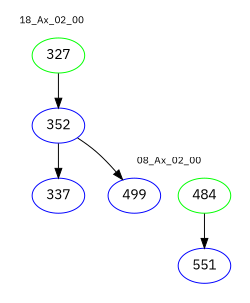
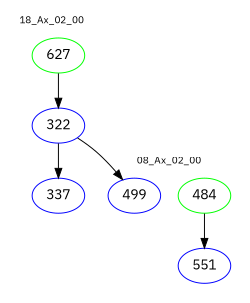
node "327": label "327" -> "627"
node "352": label "352" -> "322"
